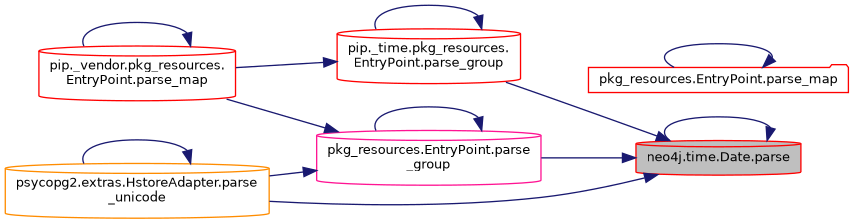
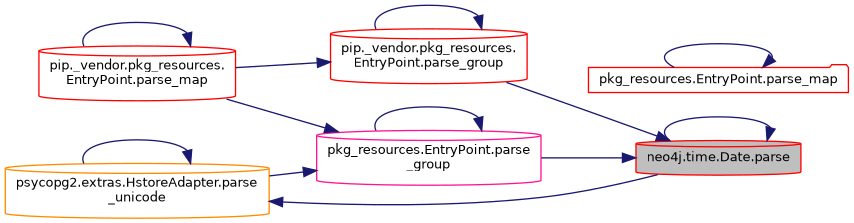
node "pip._time.pkg_resources. EntryPoint.parse_group": label "pip._time.pkg_resources. EntryPoint.parse_group" -> "pip._vendor.pkg_resources. EntryPoint.parse_group"
edge "psycopg2.extras.HstoreAdapter.parse _unicode" -> "neo4j.time.Date.parse": reversed
